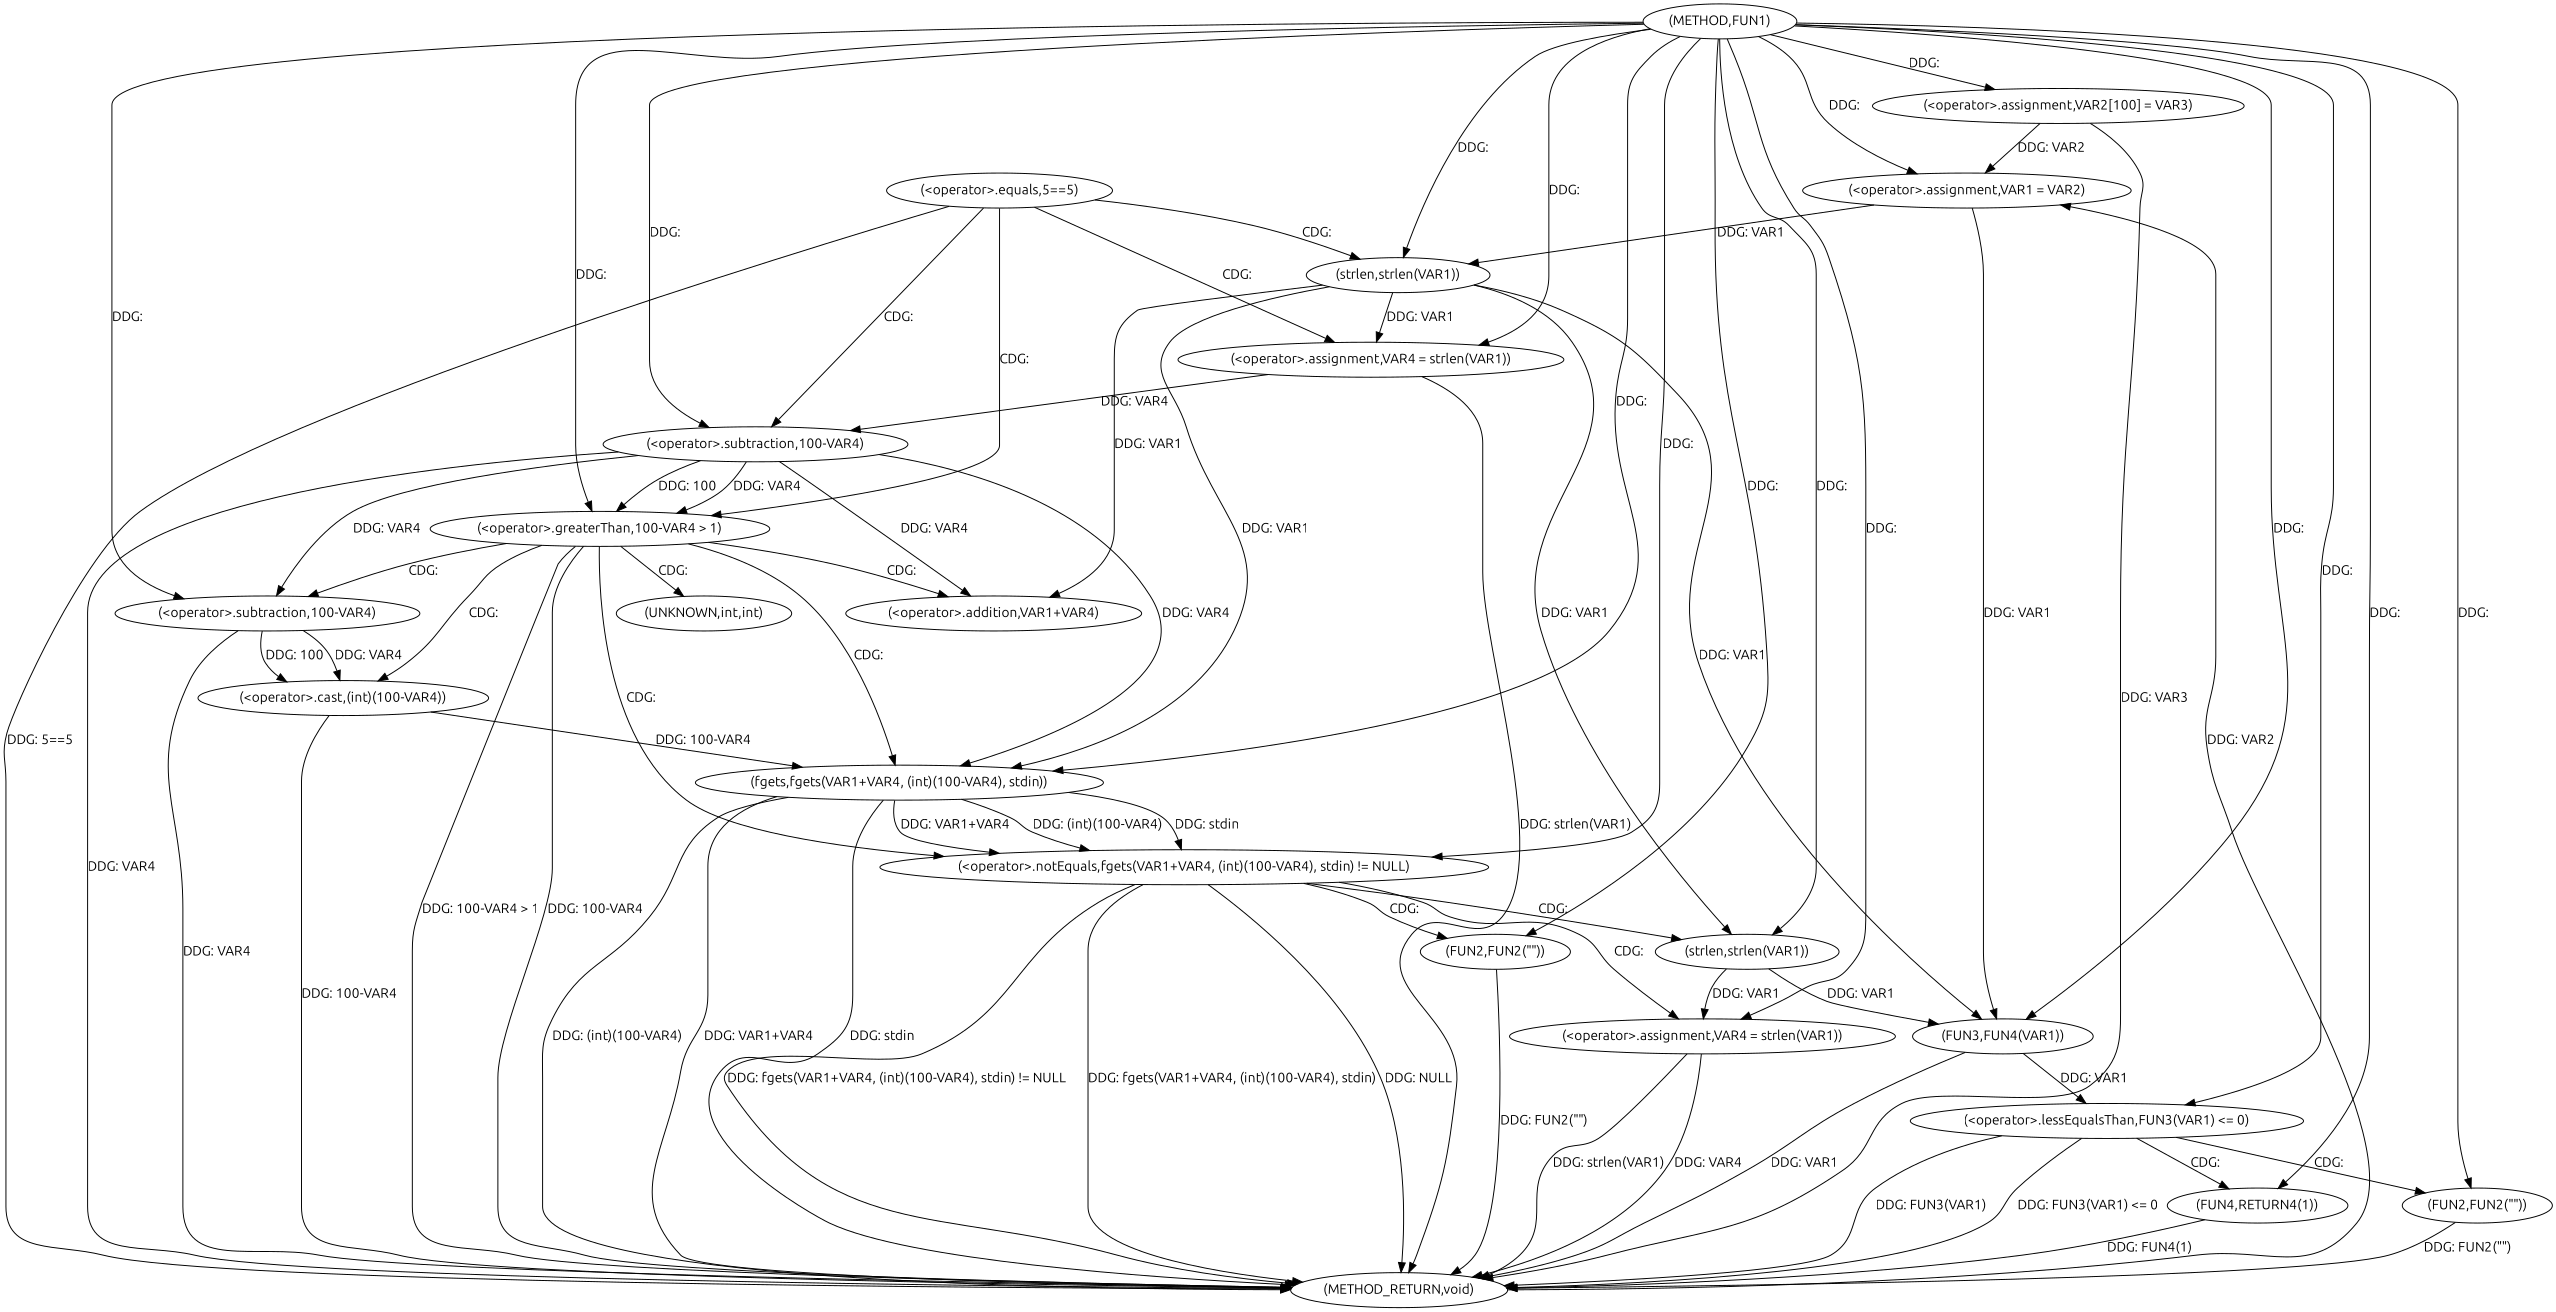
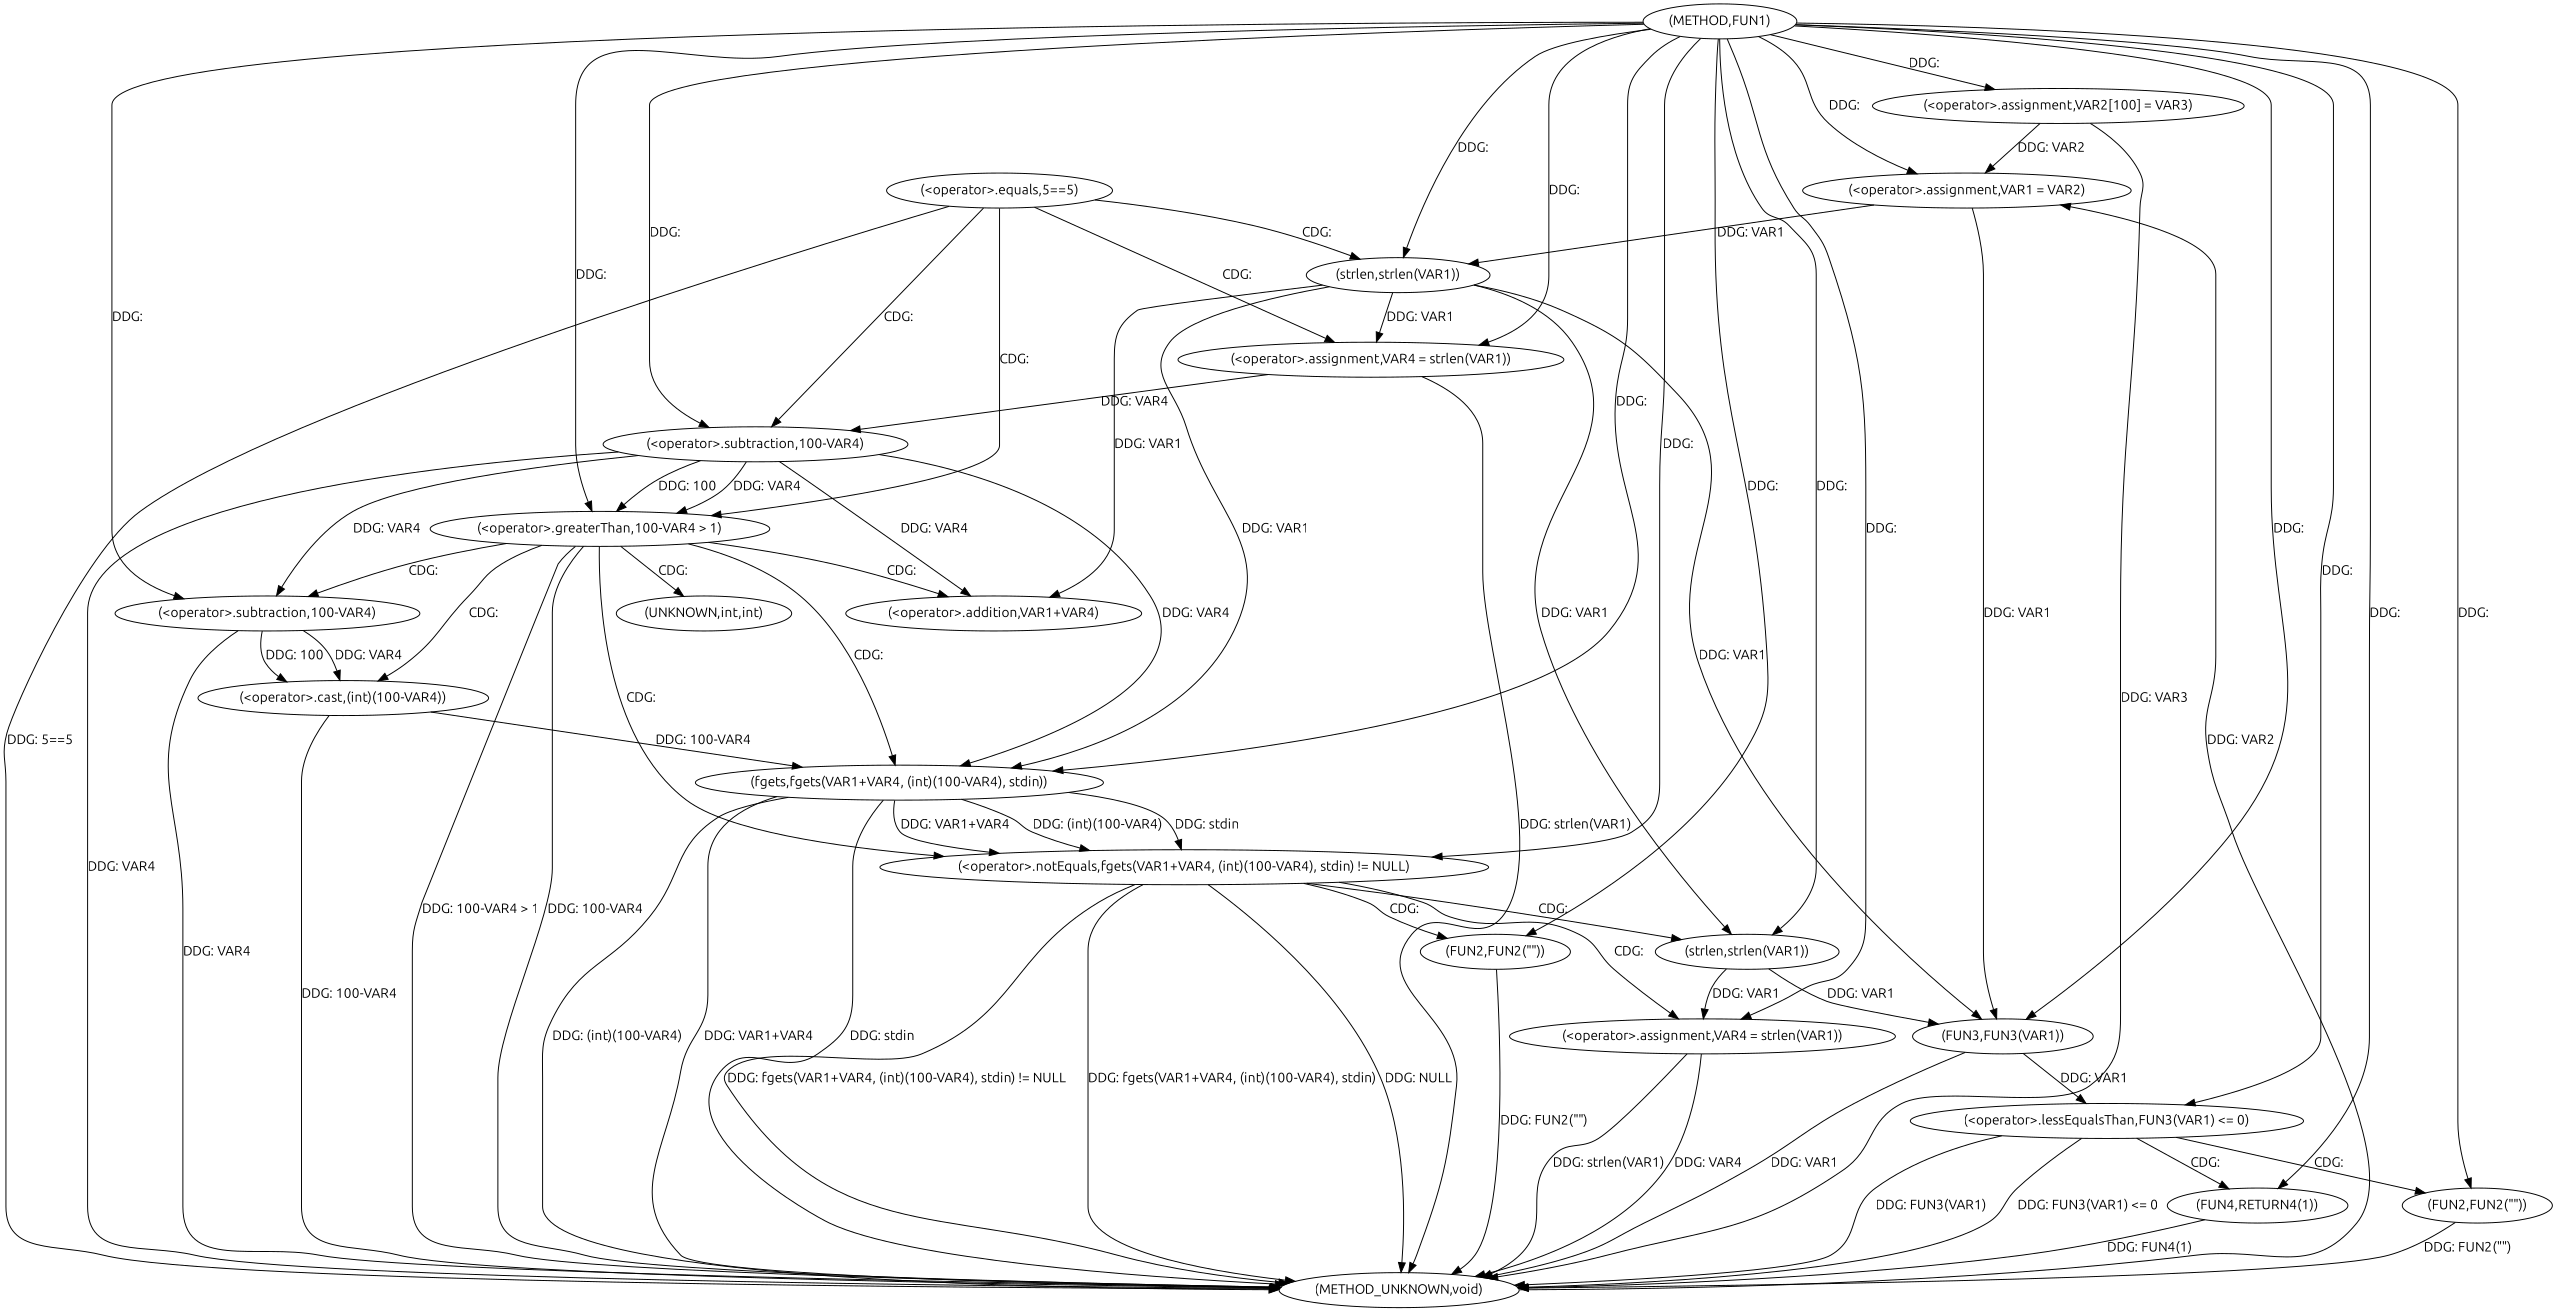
node "(FUN3,FUN4(VAR1))": label "(FUN3,FUN4(VAR1))" -> "(FUN3,FUN3(VAR1))"
node "(METHOD_RETURN,void)": label "(METHOD_RETURN,void)" -> "(METHOD_UNKNOWN,void)"
